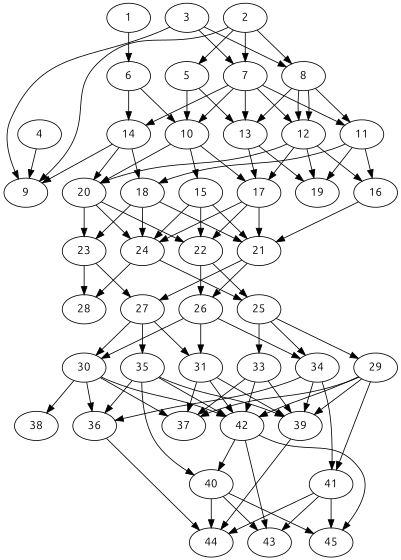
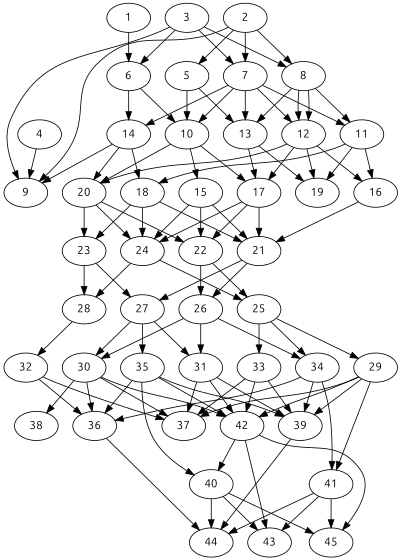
edge "3" -> "6": added
node "32": added
